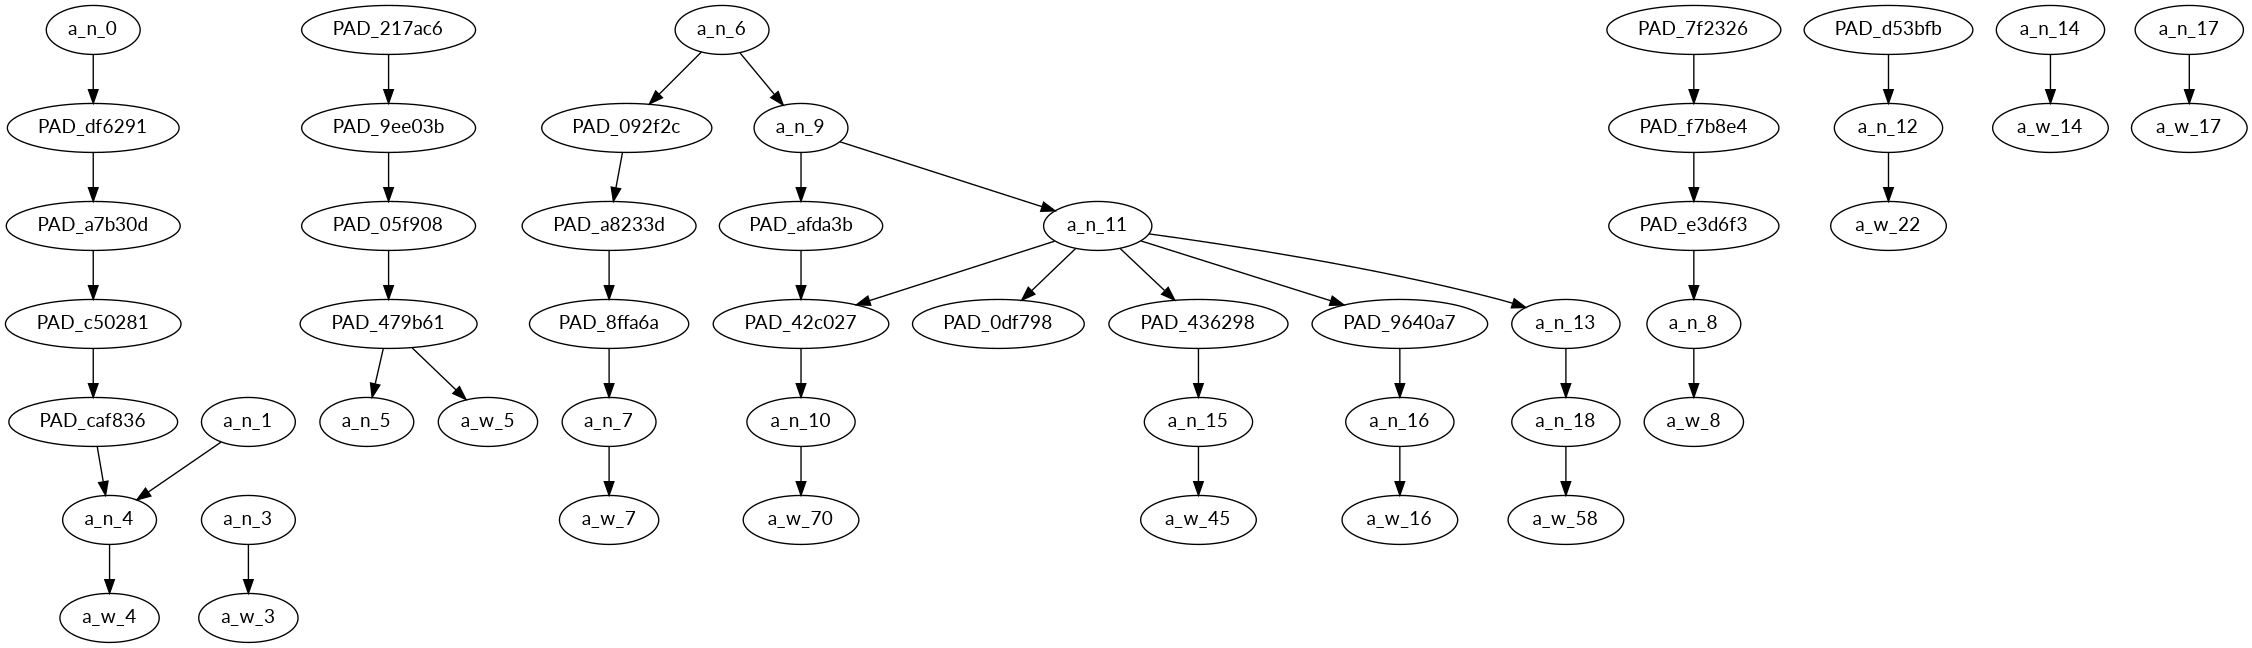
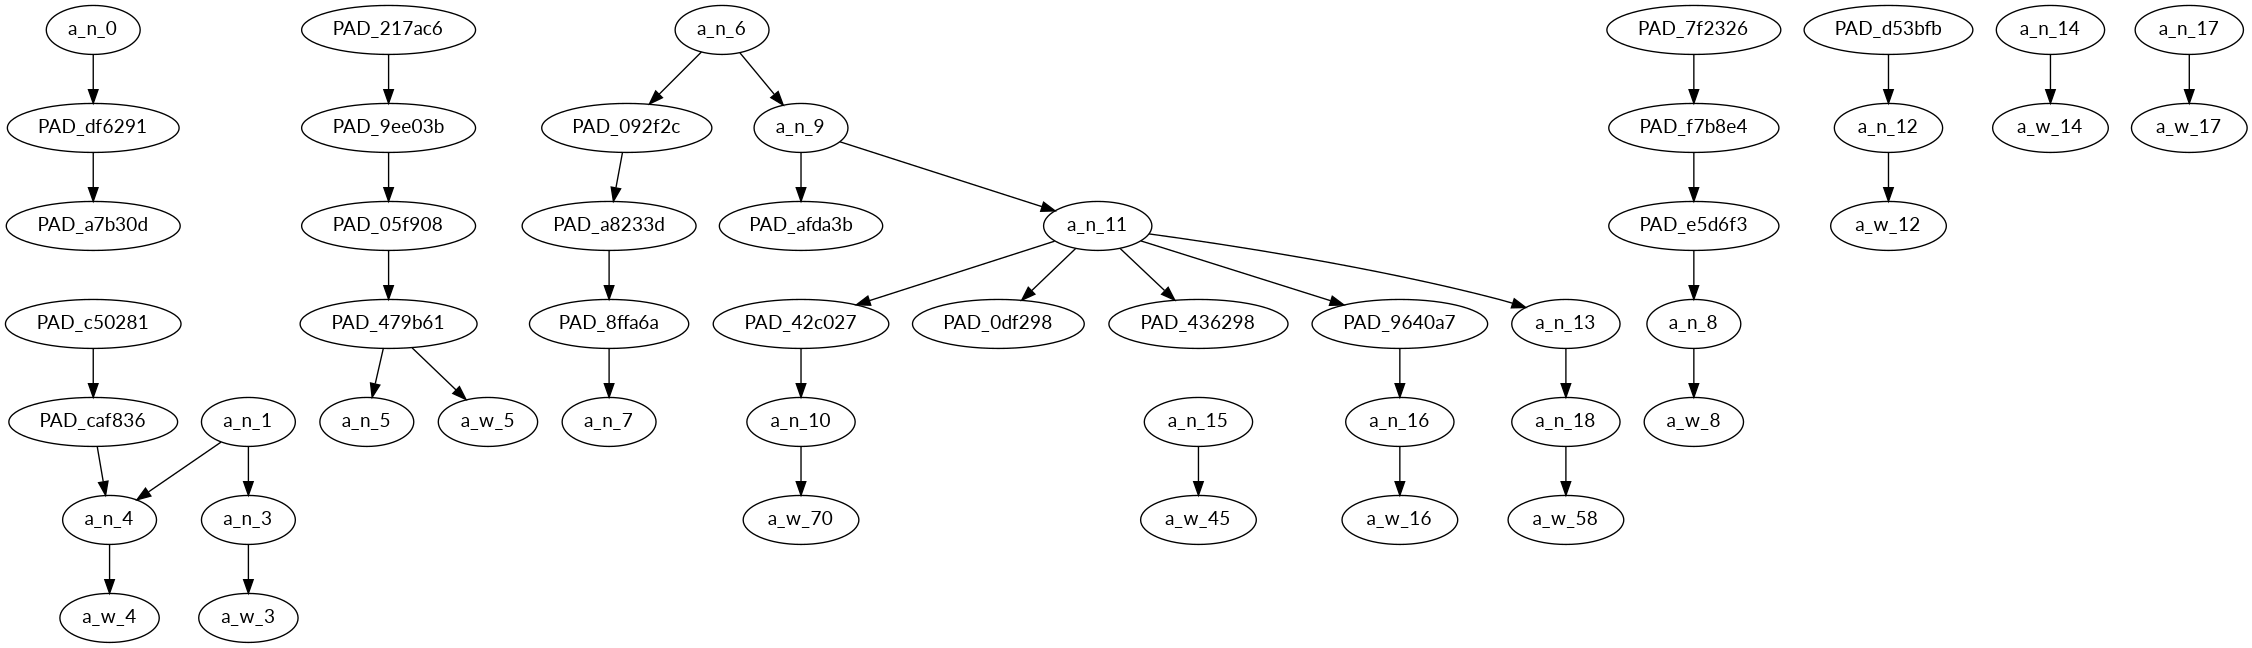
node "PAD_e3d6f3": label "PAD_e3d6f3" -> "PAD_e5d6f3"
node "a_w_22": label "a_w_22" -> "a_w_12"
edge "PAD_a7b30d" -> "PAD_c50281": removed
edge "PAD_afda3b" -> "PAD_42c027": removed
node "PAD_0df798": label "PAD_0df798" -> "PAD_0df298"
edge "PAD_436298" -> "a_n_15": removed
edge "a_n_1" -> "a_n_3": added
node "a_w_7": removed
